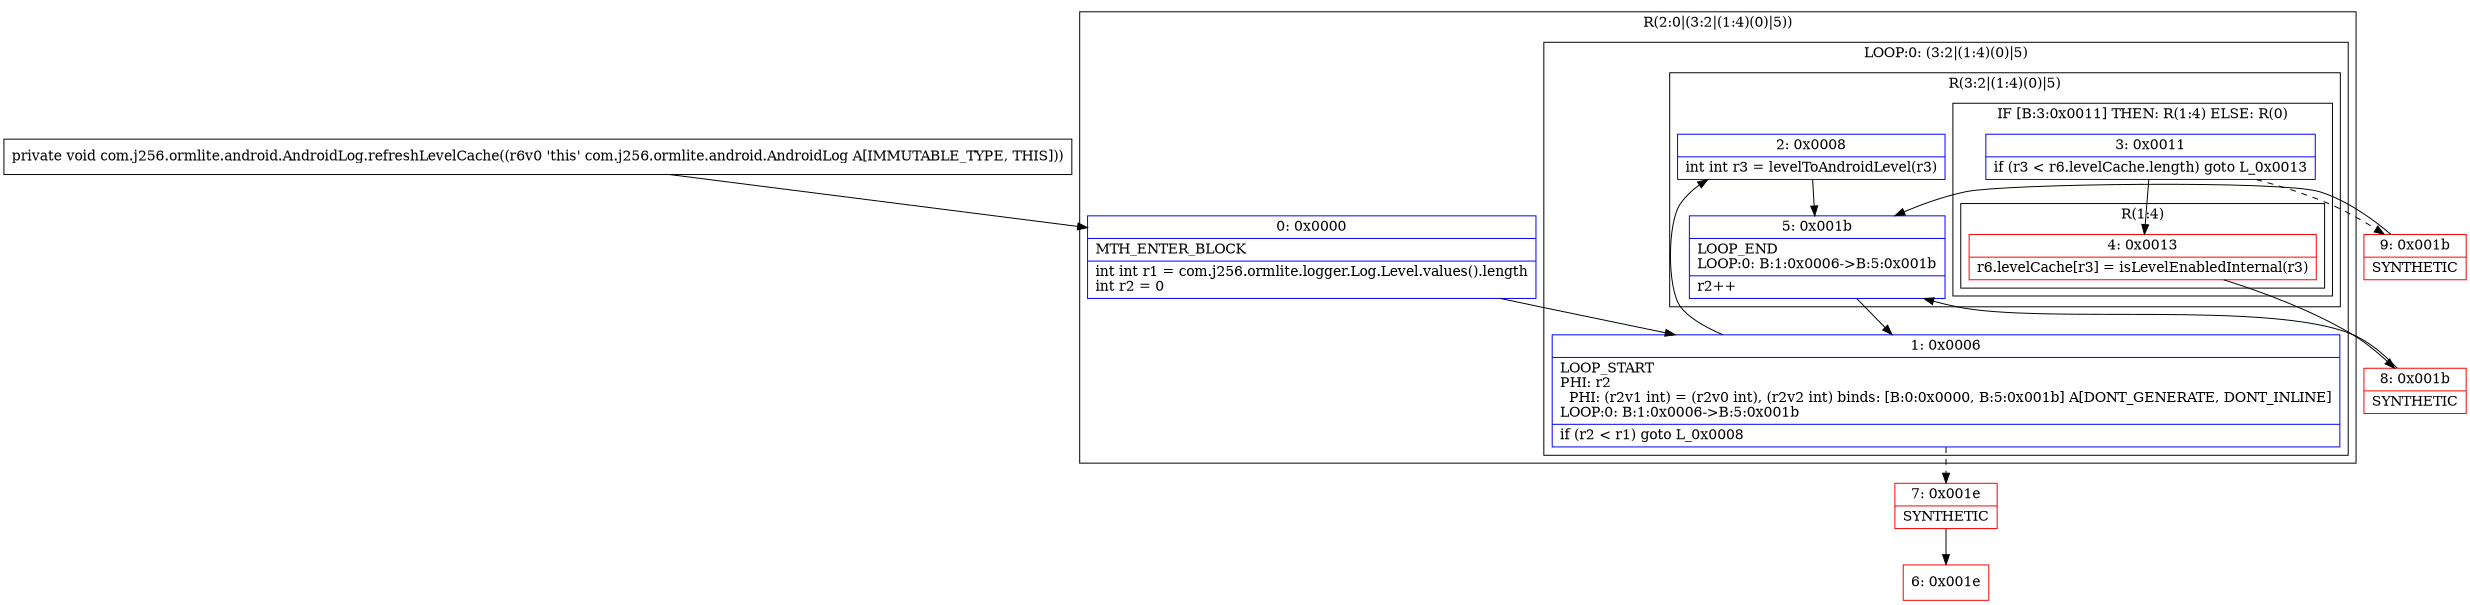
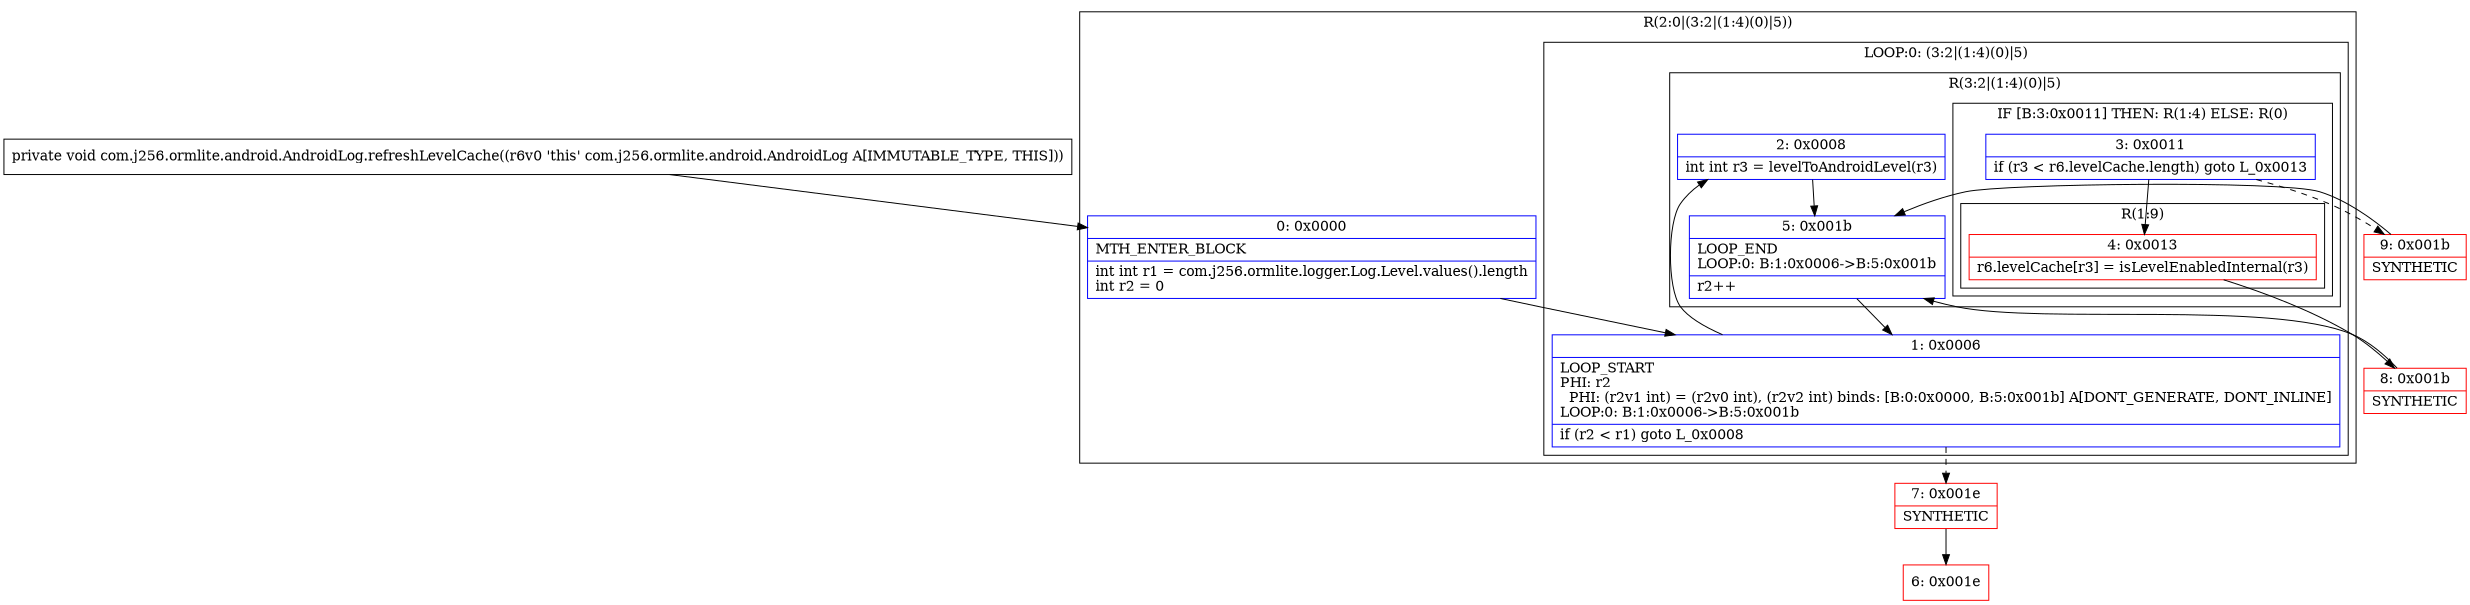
cluster "R(1:4)": label "R(1:4)" -> "R(1:9)"
